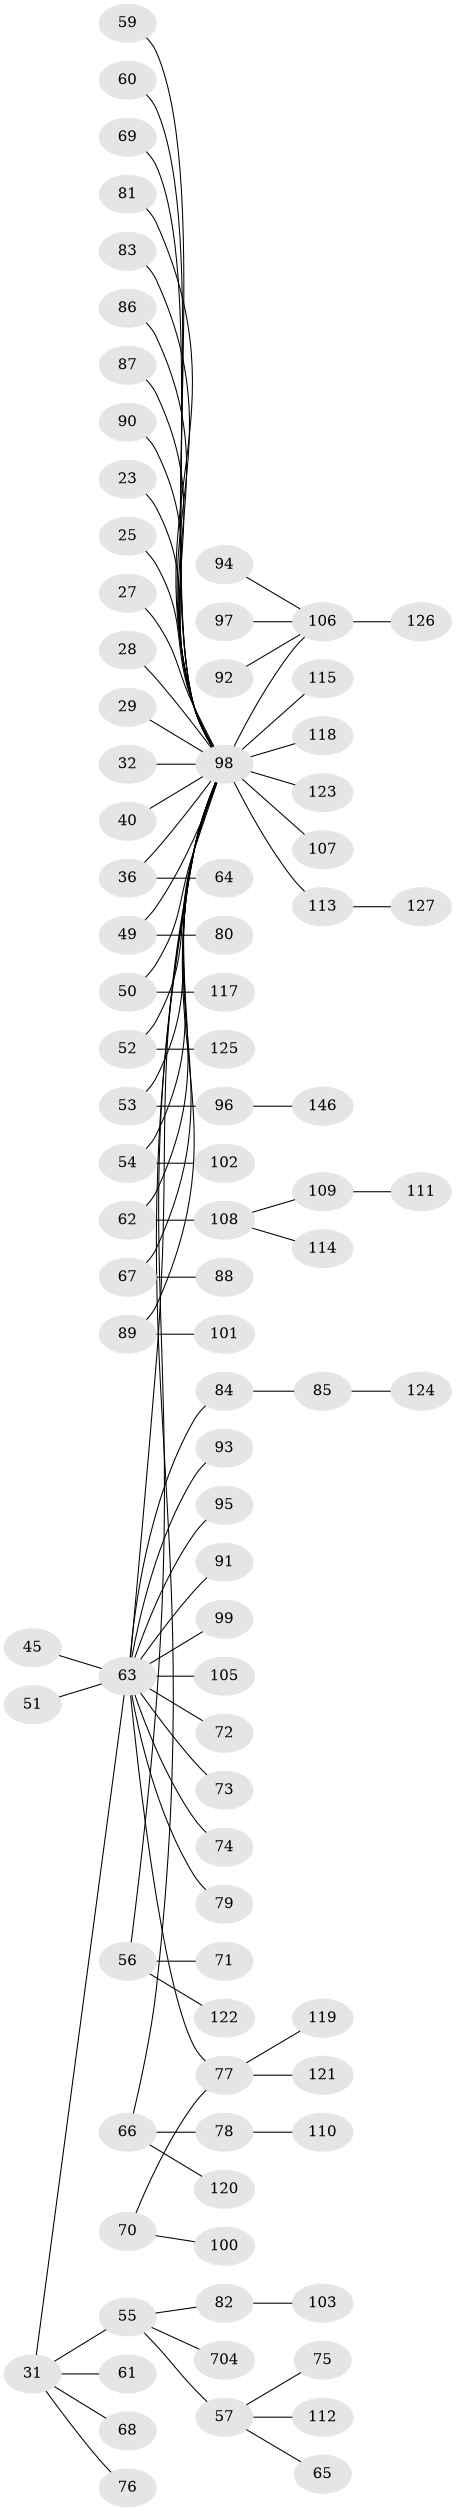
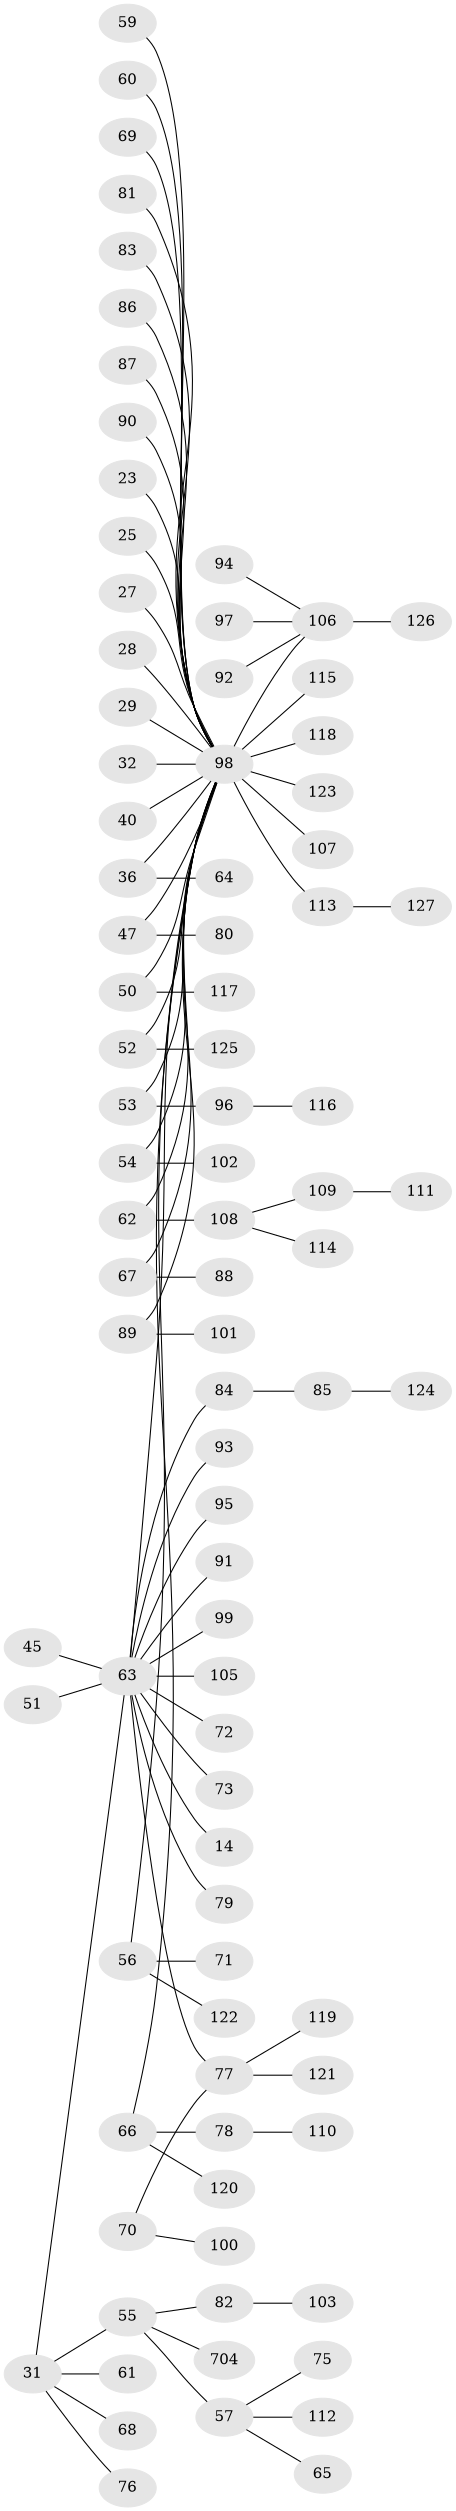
node "49": label "49" -> "47"
node "146": label "146" -> "116"
node "74": label "74" -> "14"
